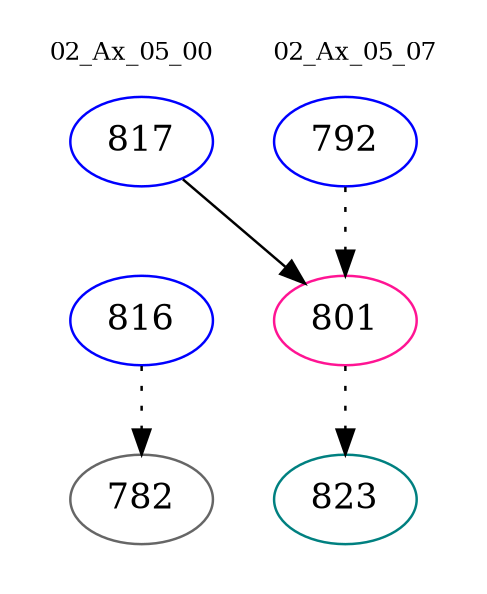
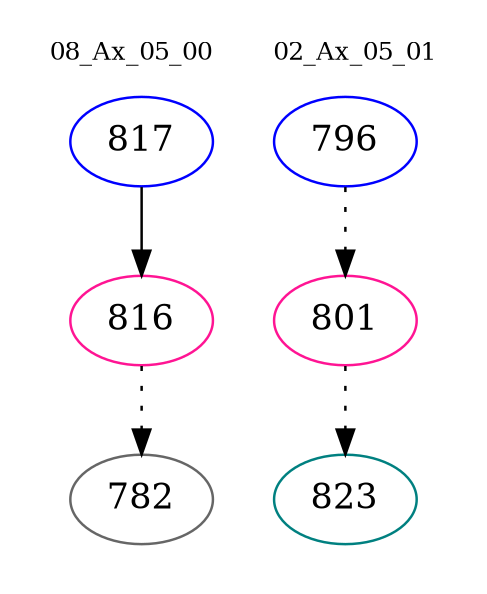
cluster "02_Ax_05_00": label "02_Ax_05_00" -> "08_Ax_05_00"
cluster "02_Ax_05_07": label "02_Ax_05_07" -> "02_Ax_05_01"
node "792": label "792" -> "796"
edge "817" -> "801": now "817" -> "816"
node "816": color blue -> deeppink
